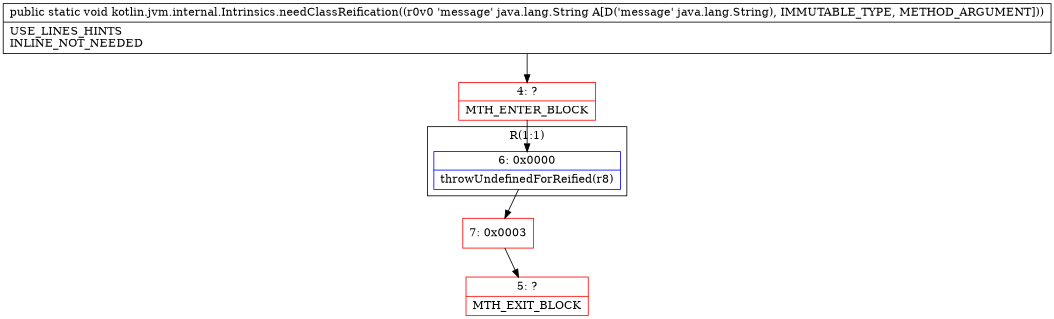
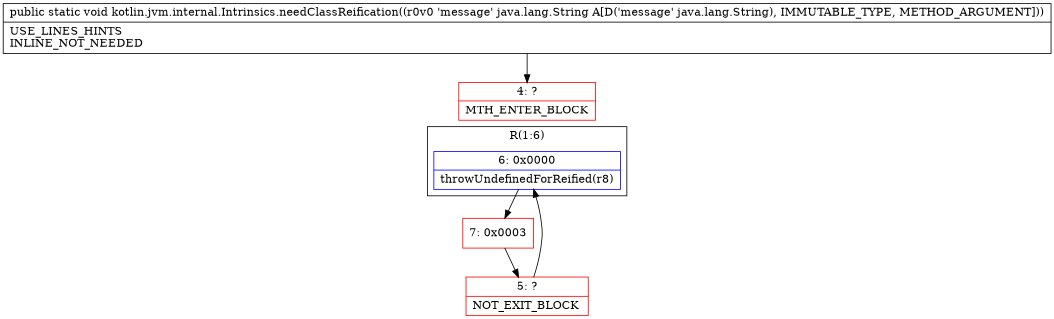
edge "4: ?" -> "6: 0x0000": now "5: ?" -> "6: 0x0000"
cluster "R(1:1)": label "R(1:1)" -> "R(1:6)"
node "5: ?": text "MTH_EXIT_BLOCK" -> "NOT_EXIT_BLOCK"
